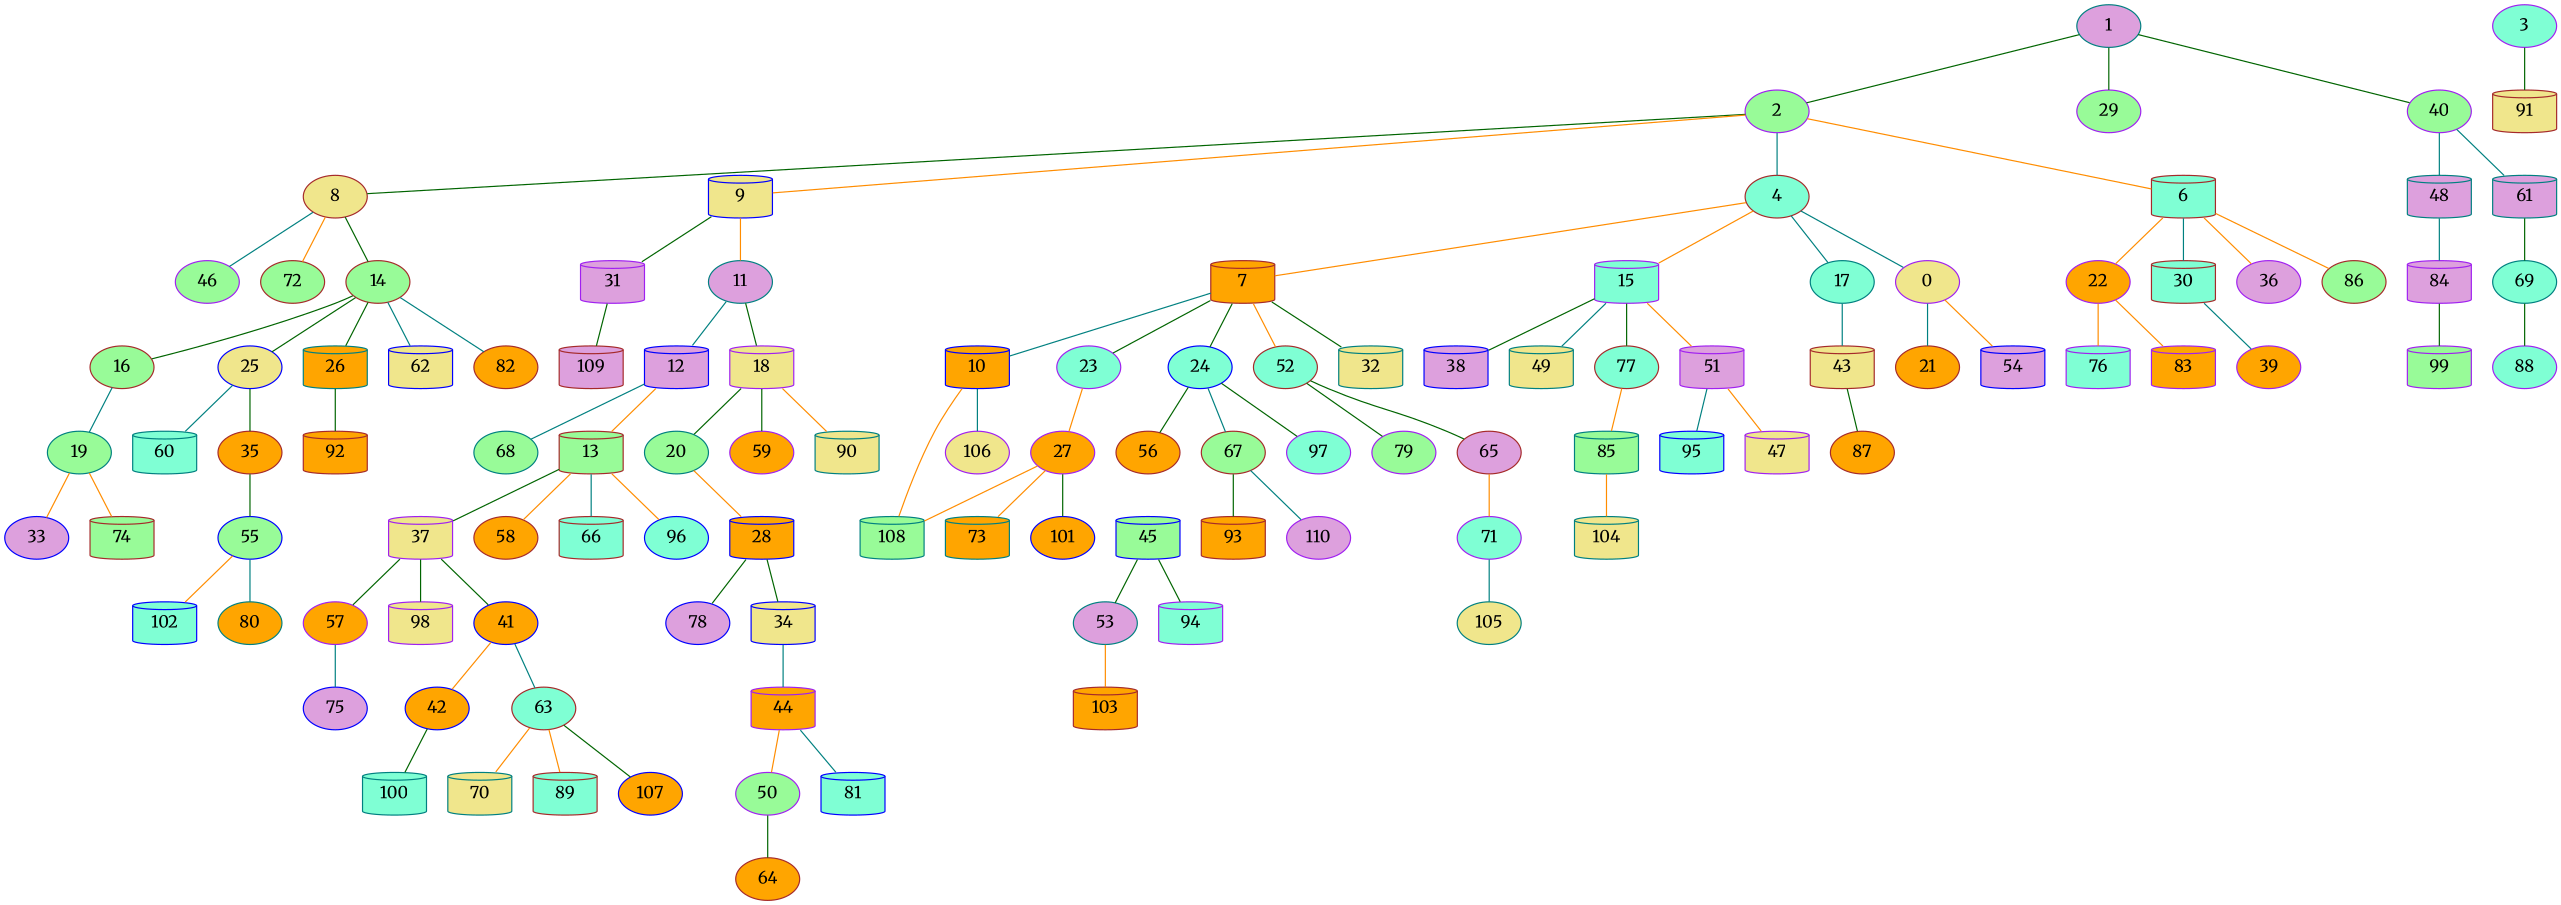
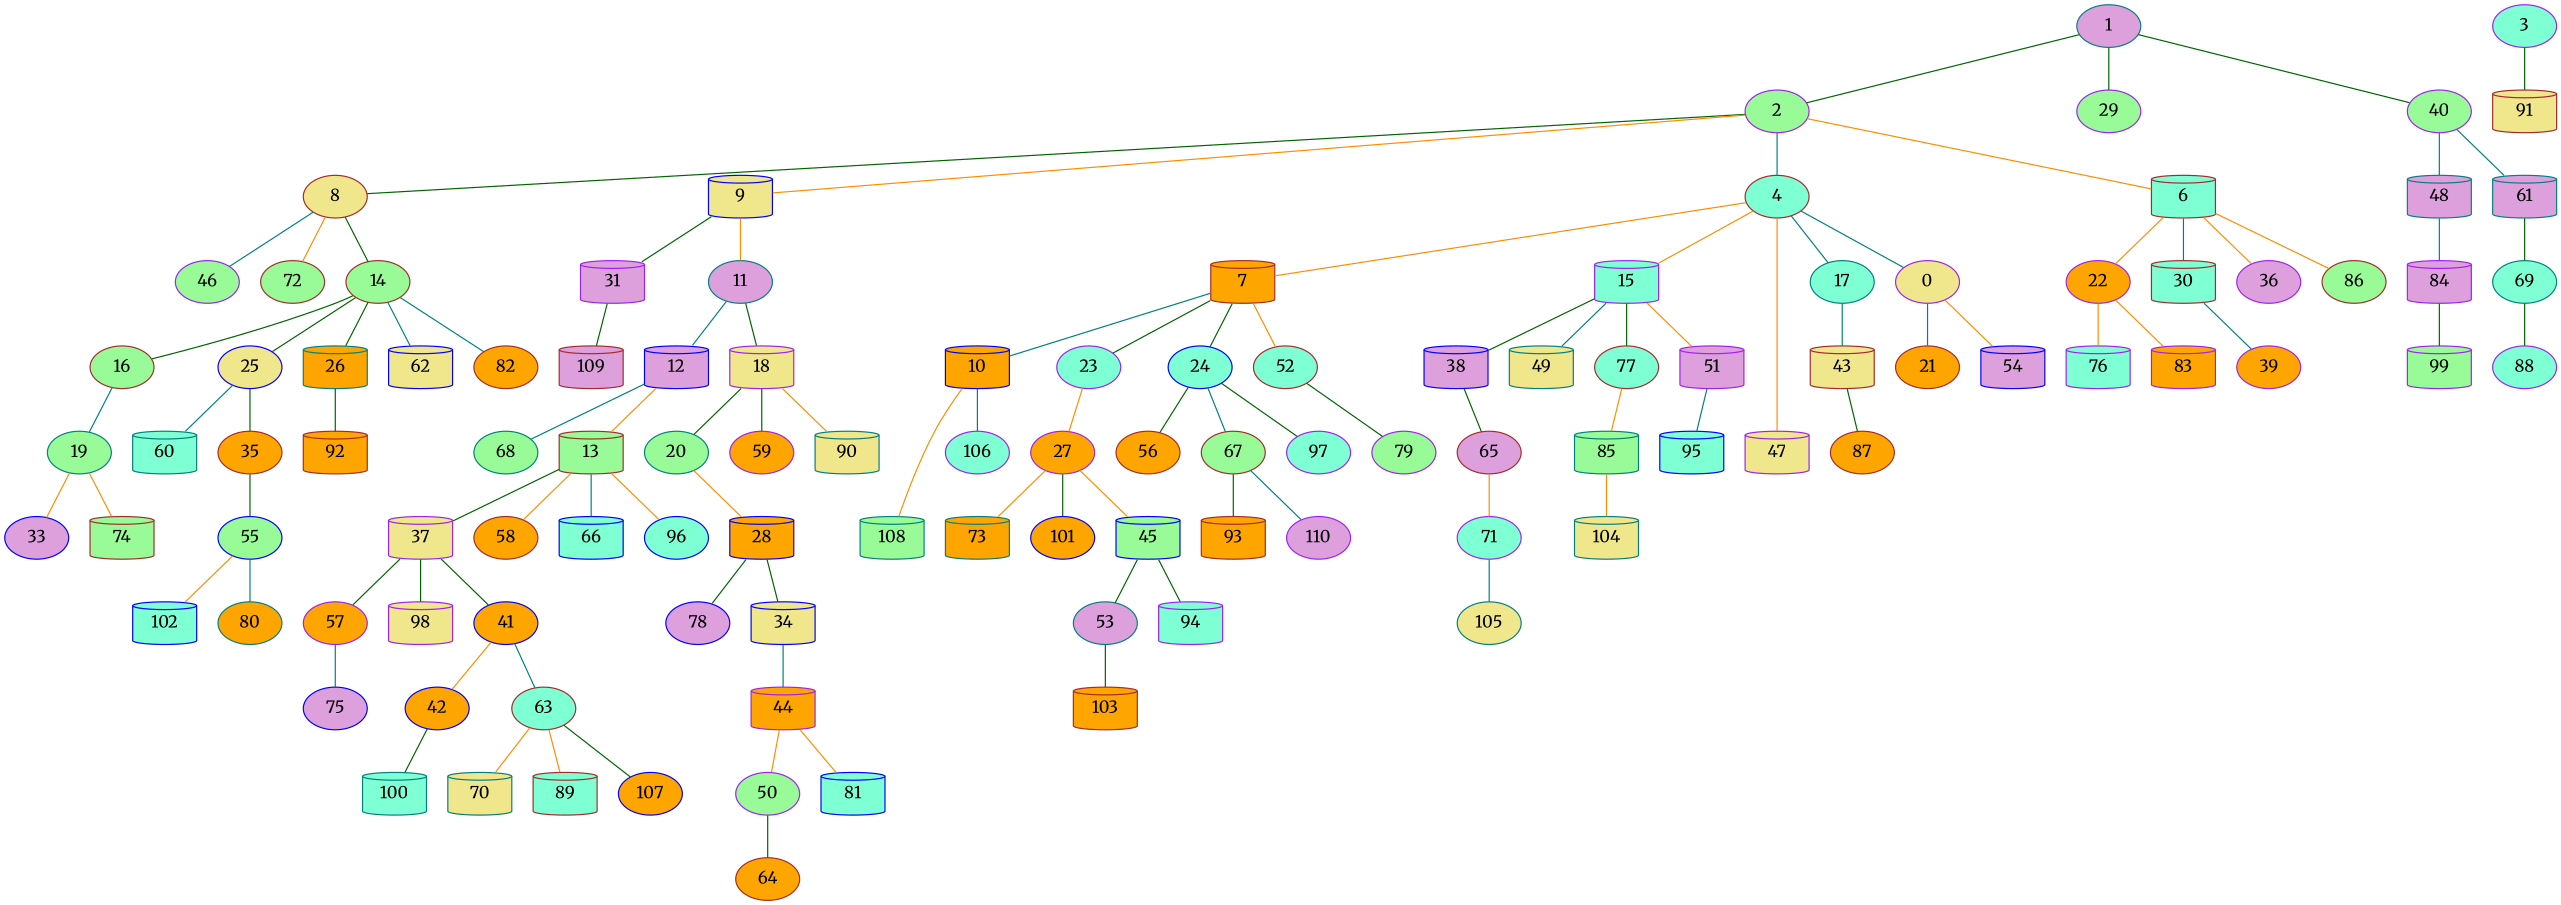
node "32": removed
edge "52" -- "65": now "38" -- "65"
edge "51" -- "47": now "4" -- "47"
node "106": fillcolor khaki -> aquamarine
edge "27" -- "108": now "27" -- "45"
node "66": color brown -> blue
edge "53" -- "103": color darkorange -> darkgreen
edge "44" -- "81": color teal -> darkorange
